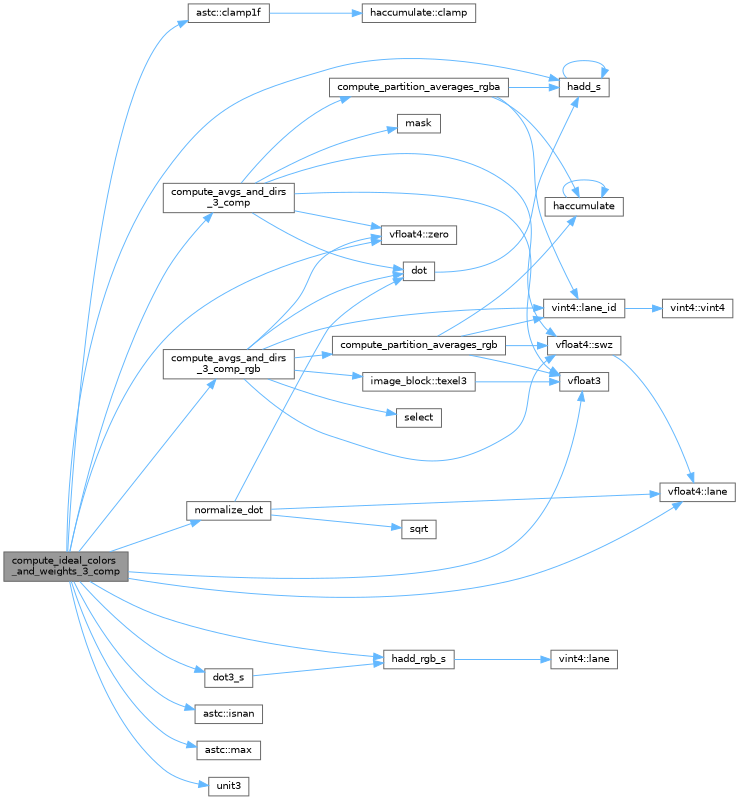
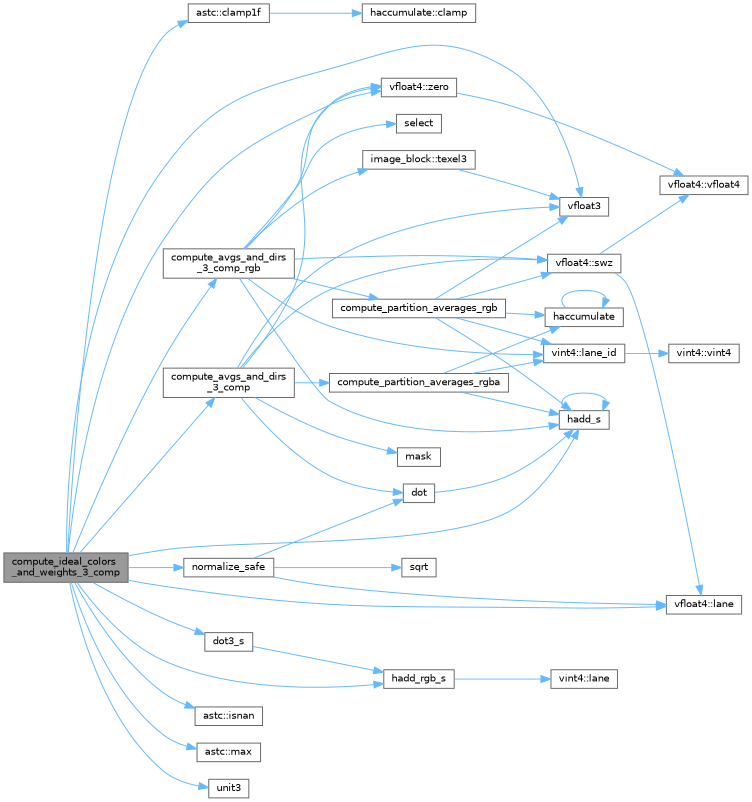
node "vfloat4::vfloat4": added
edge "compute_avgs_and_dirs _3_comp_rgb" -> "dot": now "compute_avgs_and_dirs _3_comp_rgb" -> "hadd_s"
edge "compute_partition_averages_rgb" -> "hadd_s": added
node "normalize_dot": label "normalize_dot" -> "normalize_safe"
